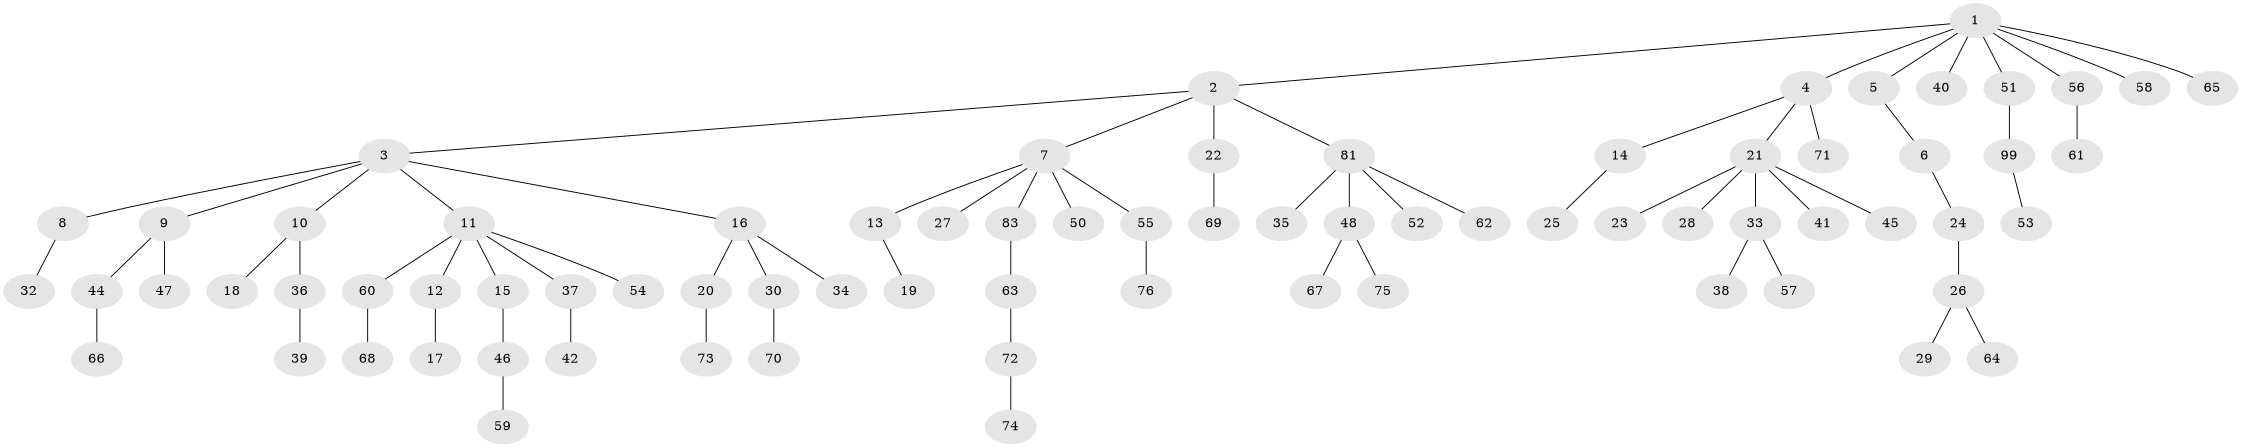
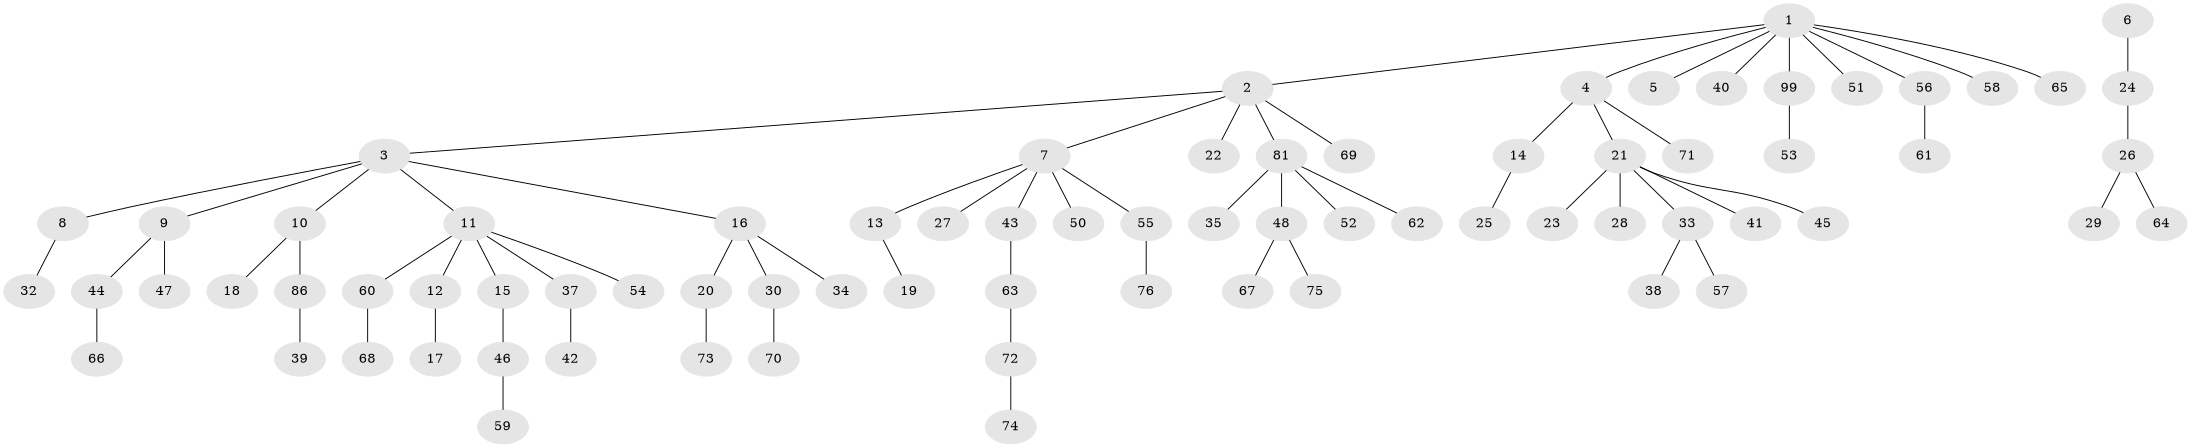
edge "5" -- "6": removed
edge "51" -- "99": now "1" -- "99"
edge "22" -- "69": now "2" -- "69"
node "83": label "83" -> "43"
node "36": label "36" -> "86"
